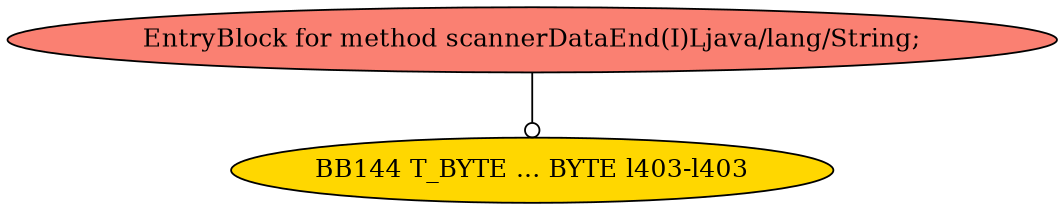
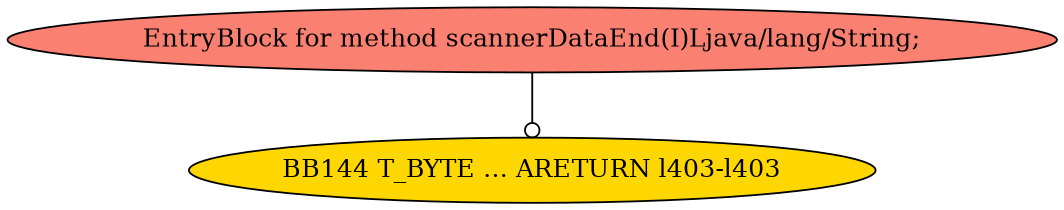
node "BB144 T_BYTE ... BYTE l403-l403": label "BB144 T_BYTE ... BYTE l403-l403" -> "BB144 T_BYTE ... ARETURN l403-l403"
